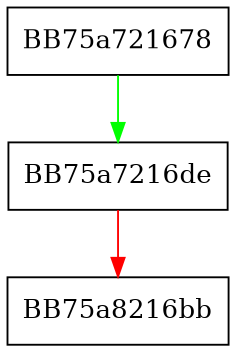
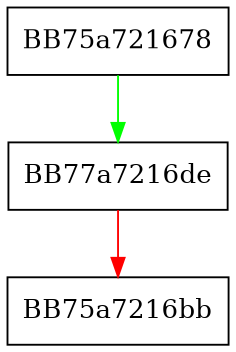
node "BB75a7216de": label "BB75a7216de" -> "BB77a7216de"
node "BB75a8216bb": label "BB75a8216bb" -> "BB75a7216bb"
